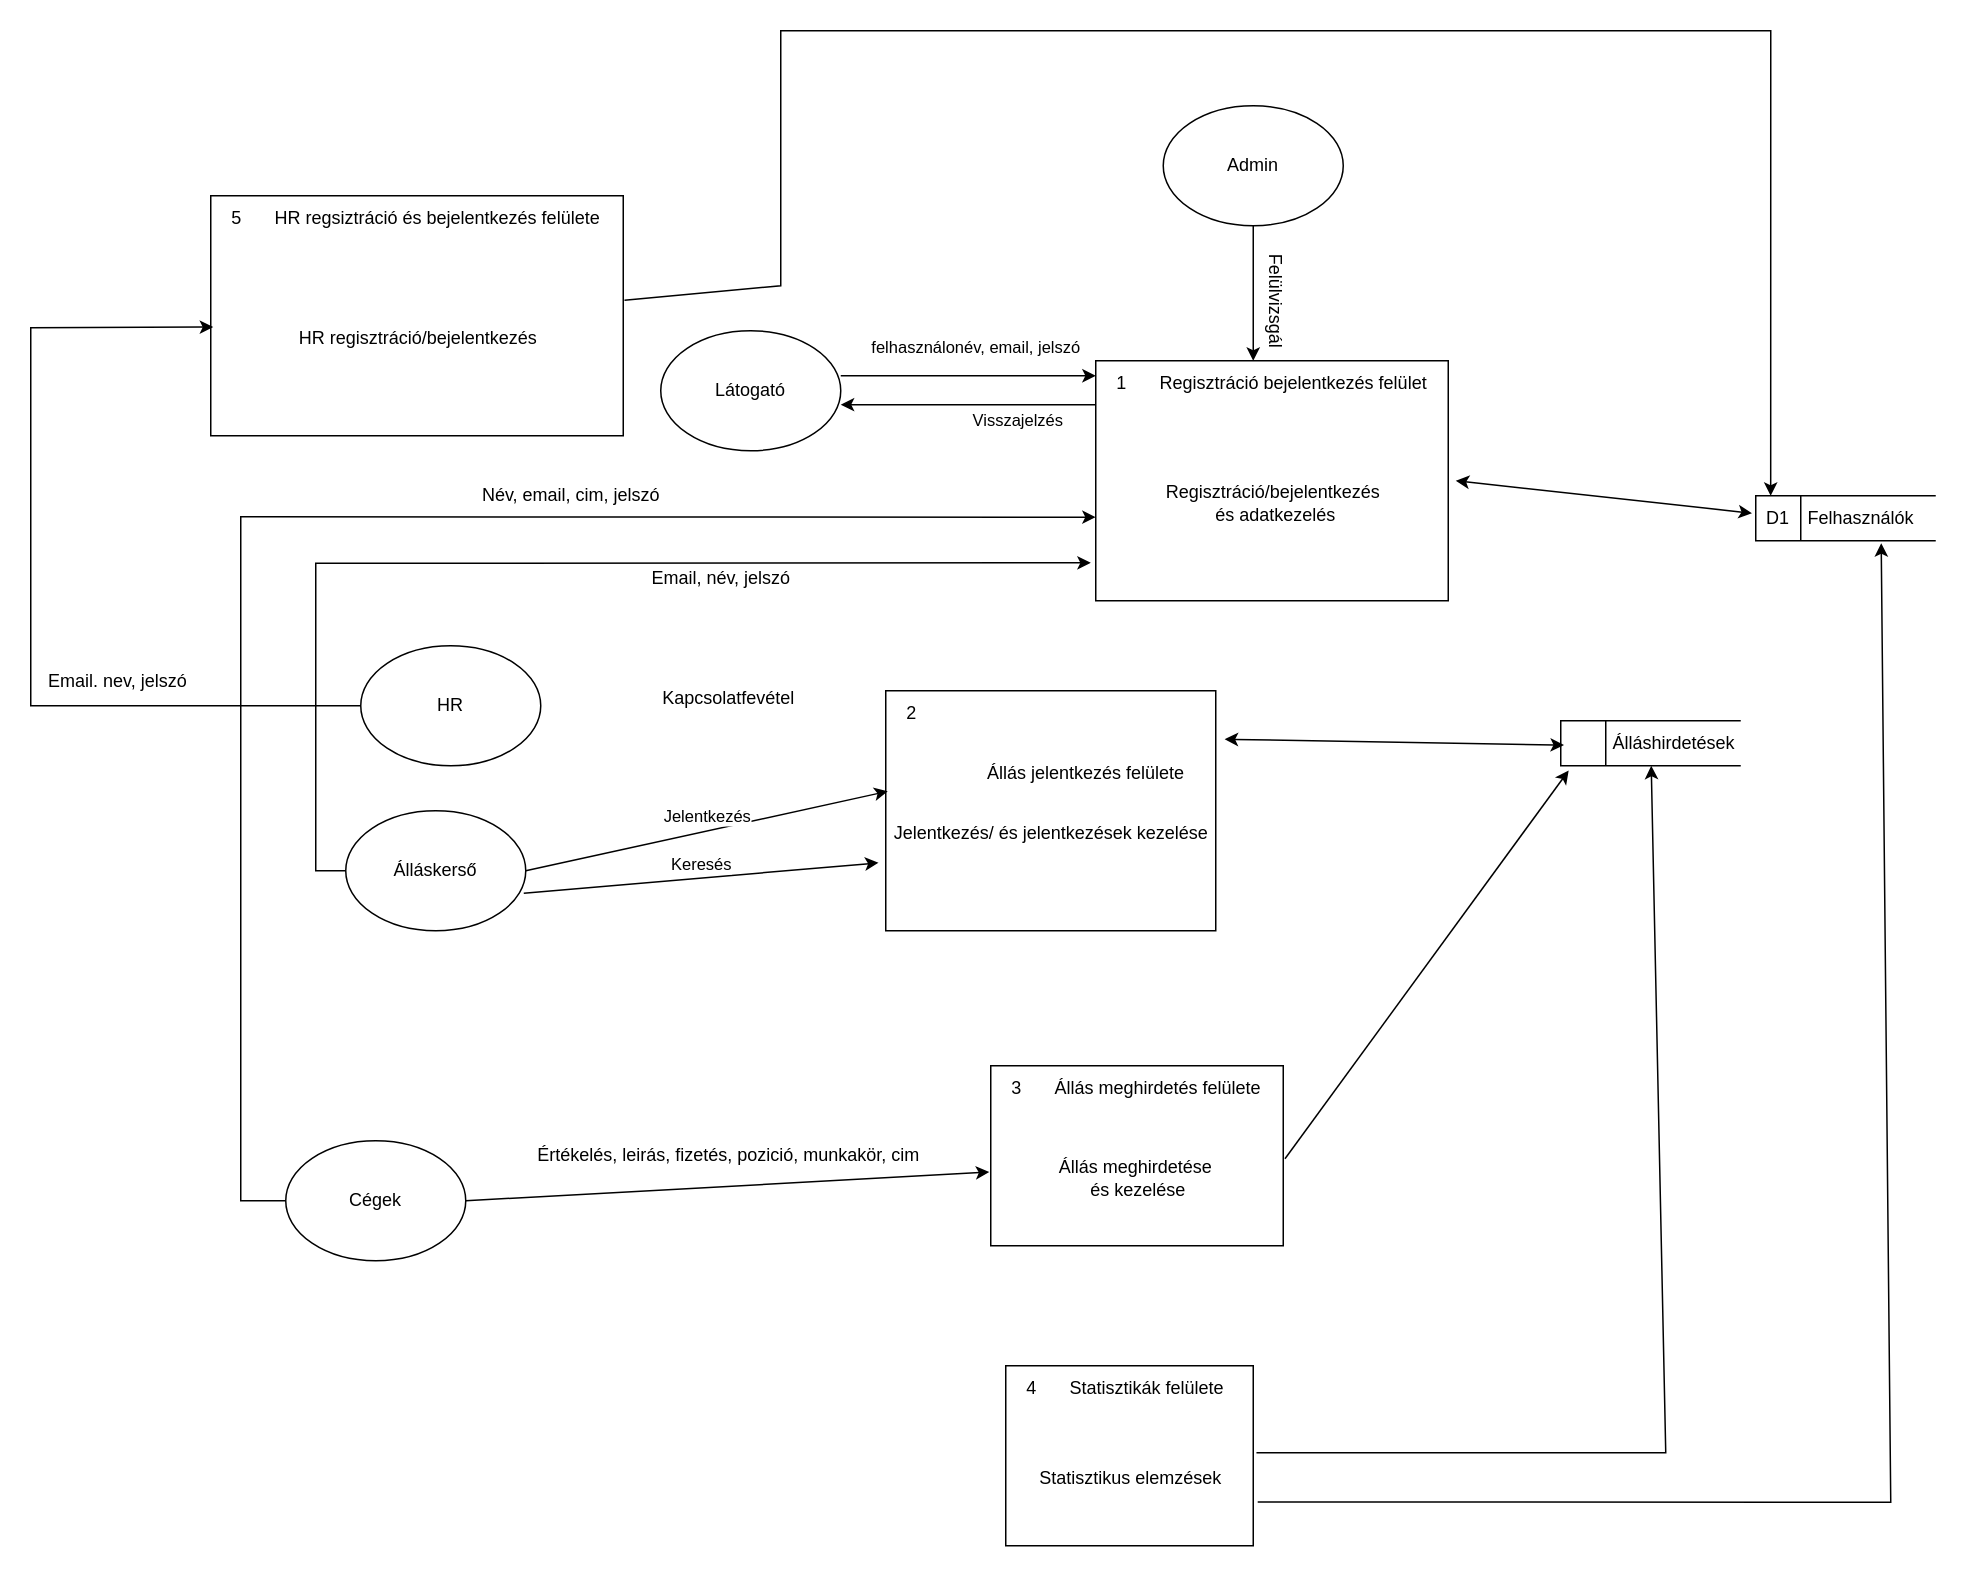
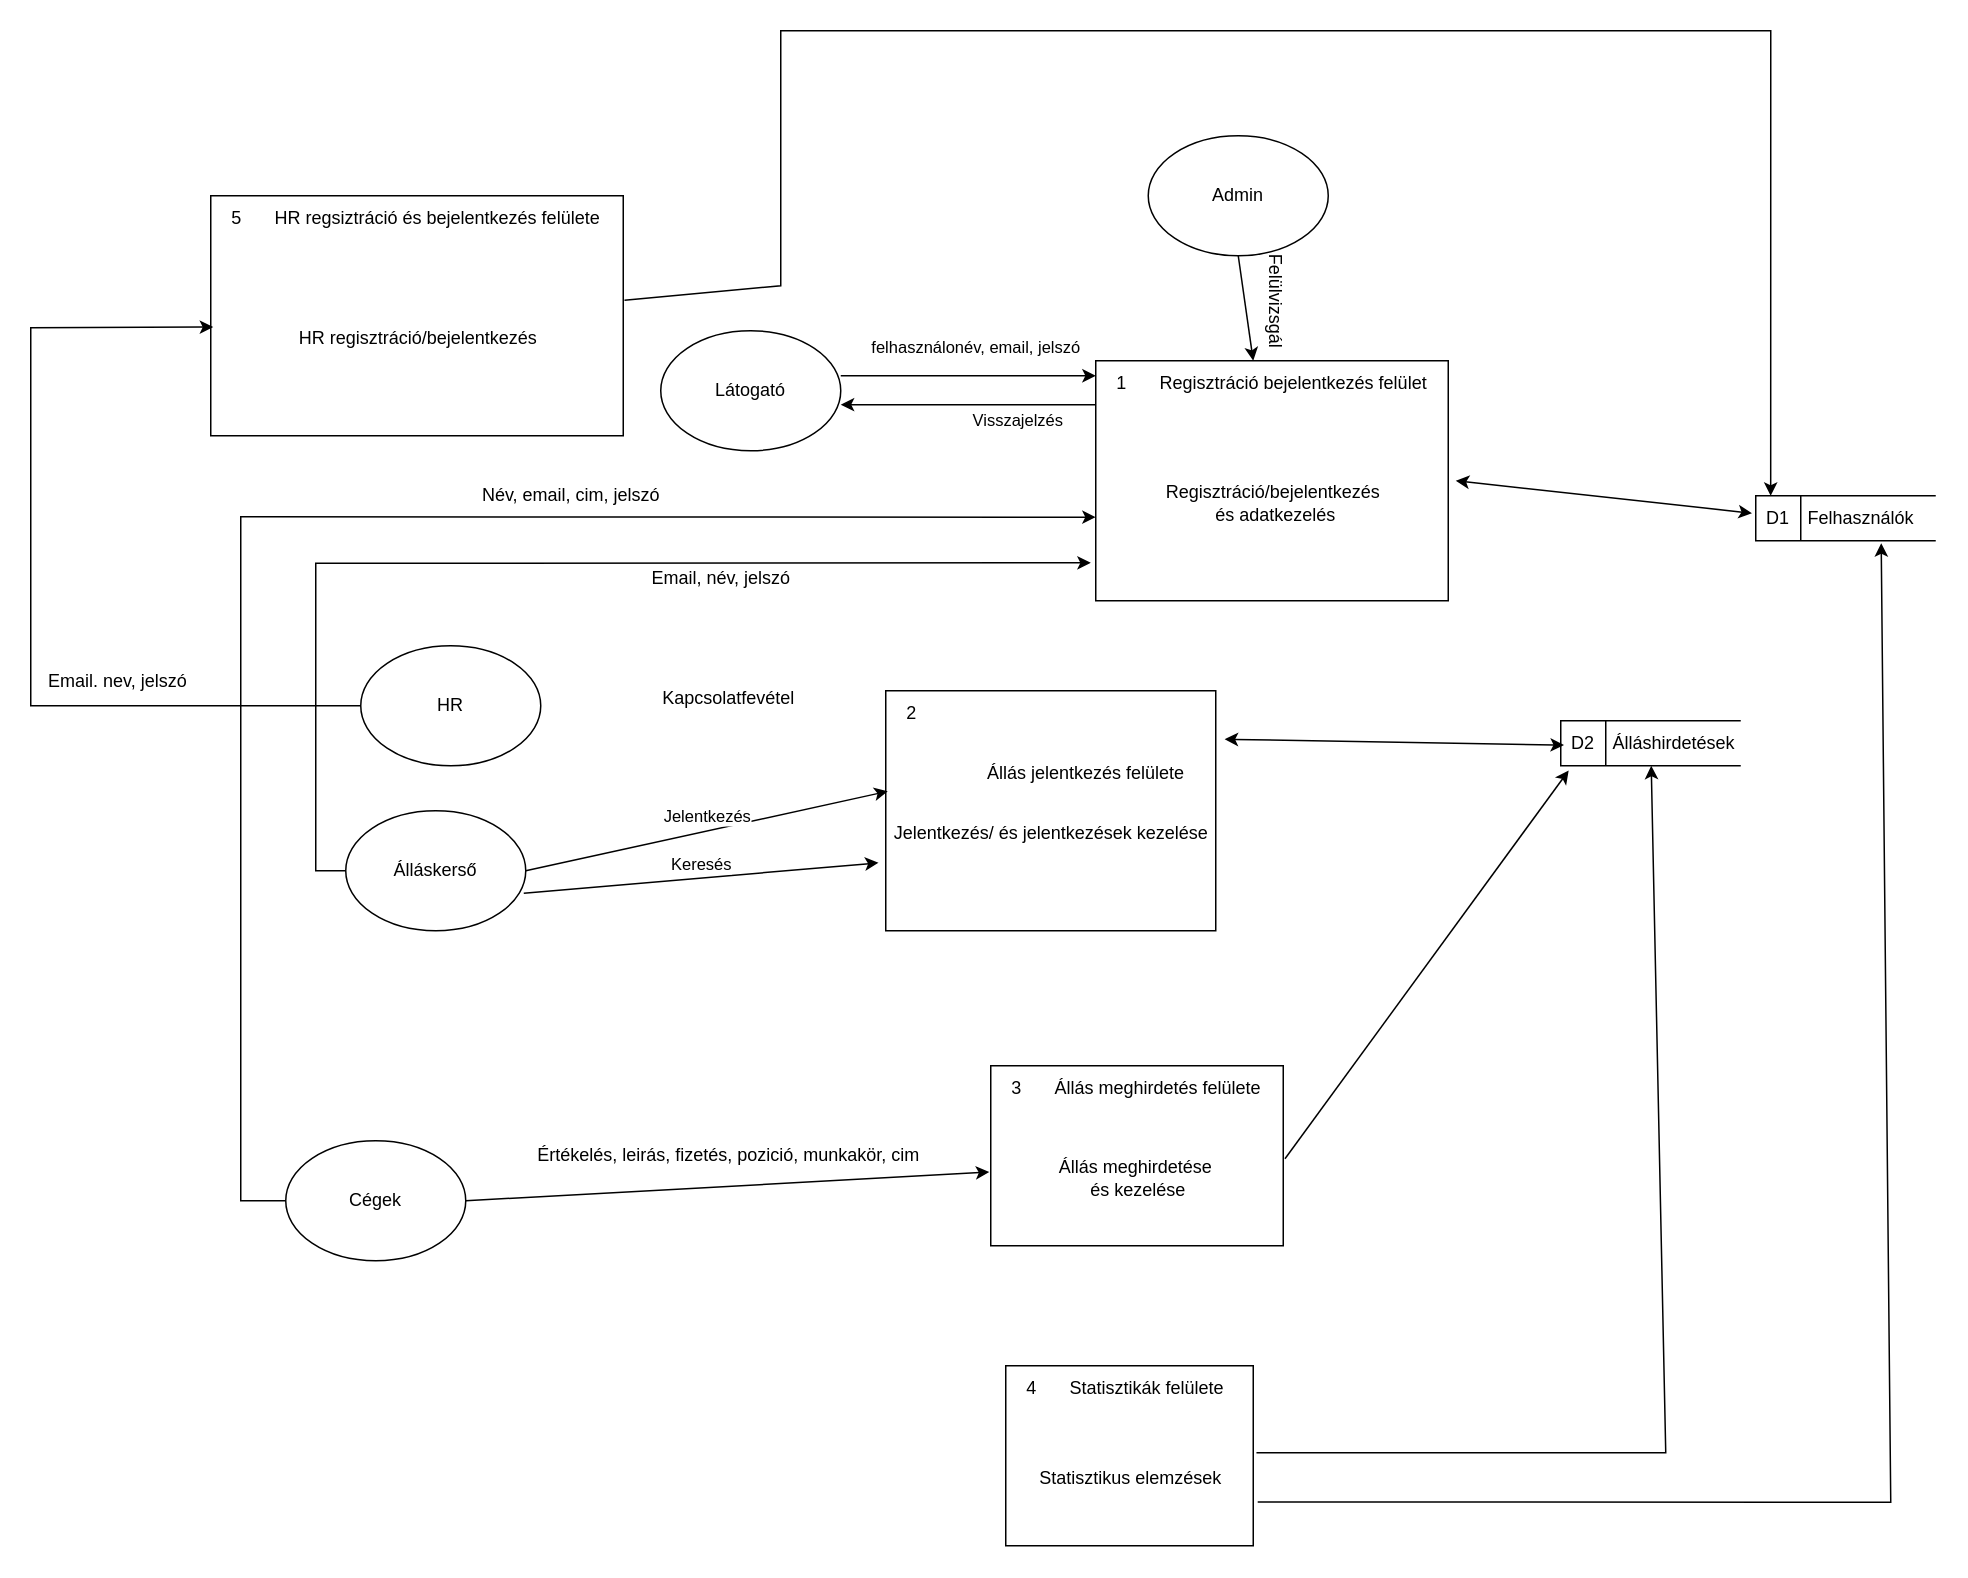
node "Admin": moved (1253, 166) -> (1238, 196)
node "D2": added
